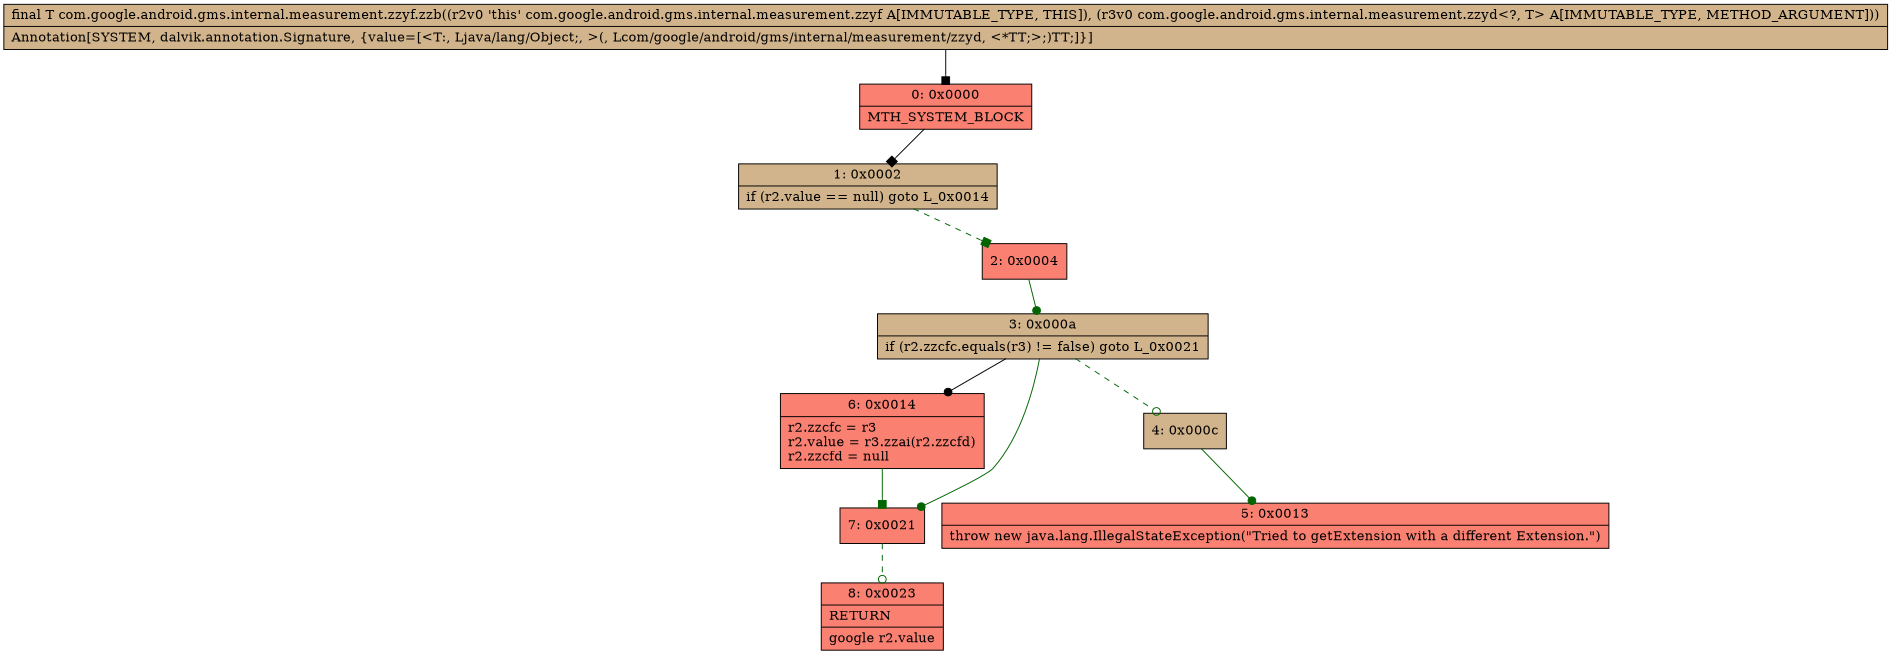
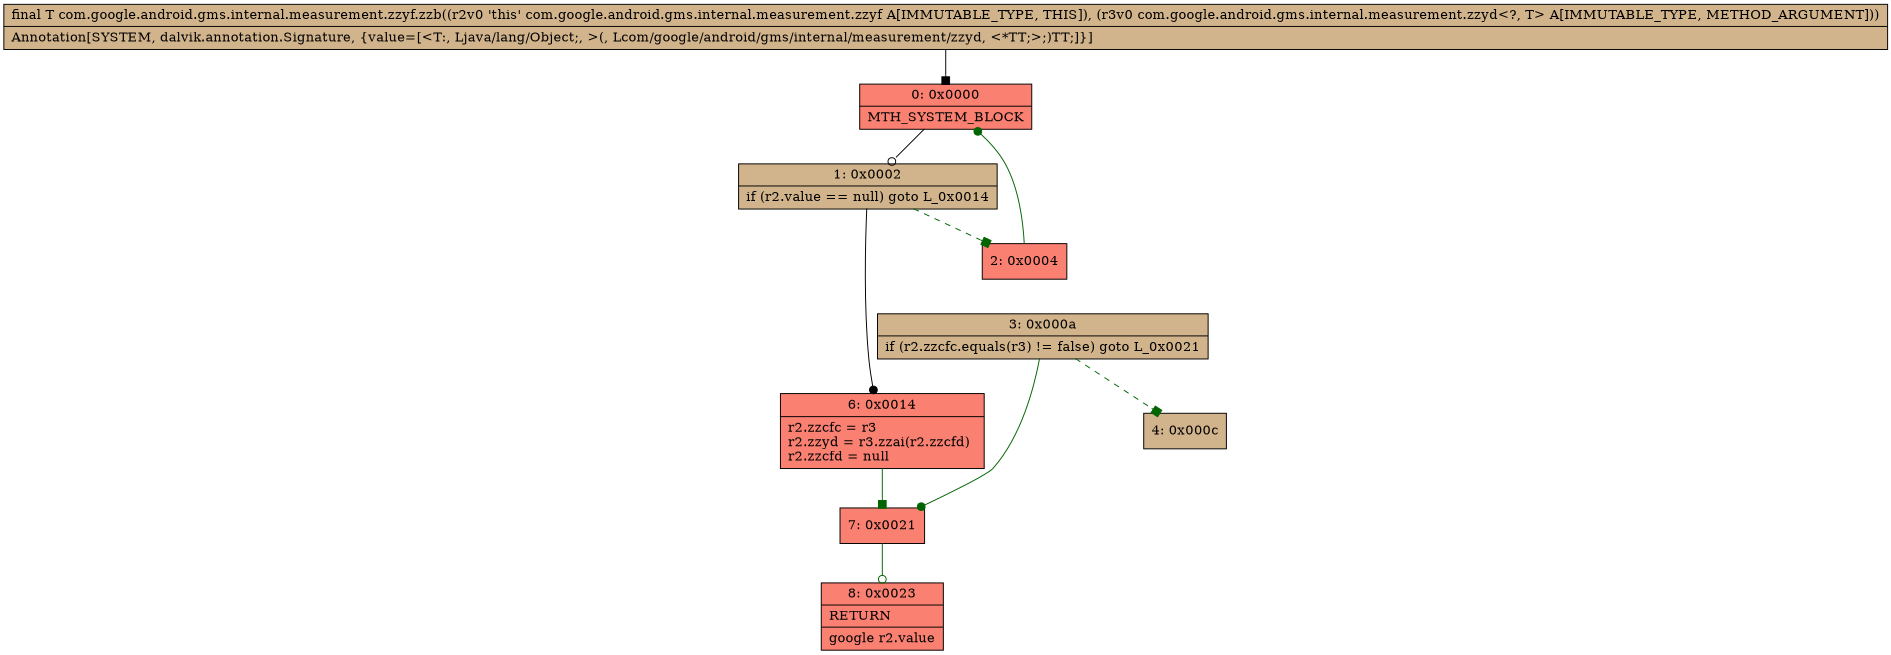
edge "0: 0x0000" -> "1: 0x0002": arrowhead box -> odot
edge "2: 0x0004" -> "3: 0x000a": now "2: 0x0004" -> "0: 0x0000"
edge "3: 0x000a" -> "6: 0x0014": now "1: 0x0002" -> "6: 0x0014"
edge "3: 0x000a" -> "4: 0x000c": arrowhead odot -> box
node "6: 0x0014": text "r2.value = r3.zzai(r2.zzcfd)" -> "r2.zzyd = r3.zzai(r2.zzcfd)"
node "5: 0x0013": removed
edge "7: 0x0021" -> "8: 0x0023": style dashed -> solid
